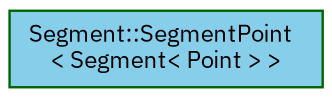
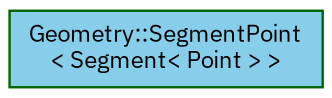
node "Segment::SegmentPoint < Segment< Point > >": label "Segment::SegmentPoint < Segment< Point > >" -> "Geometry::SegmentPoint < Segment< Point > >"
